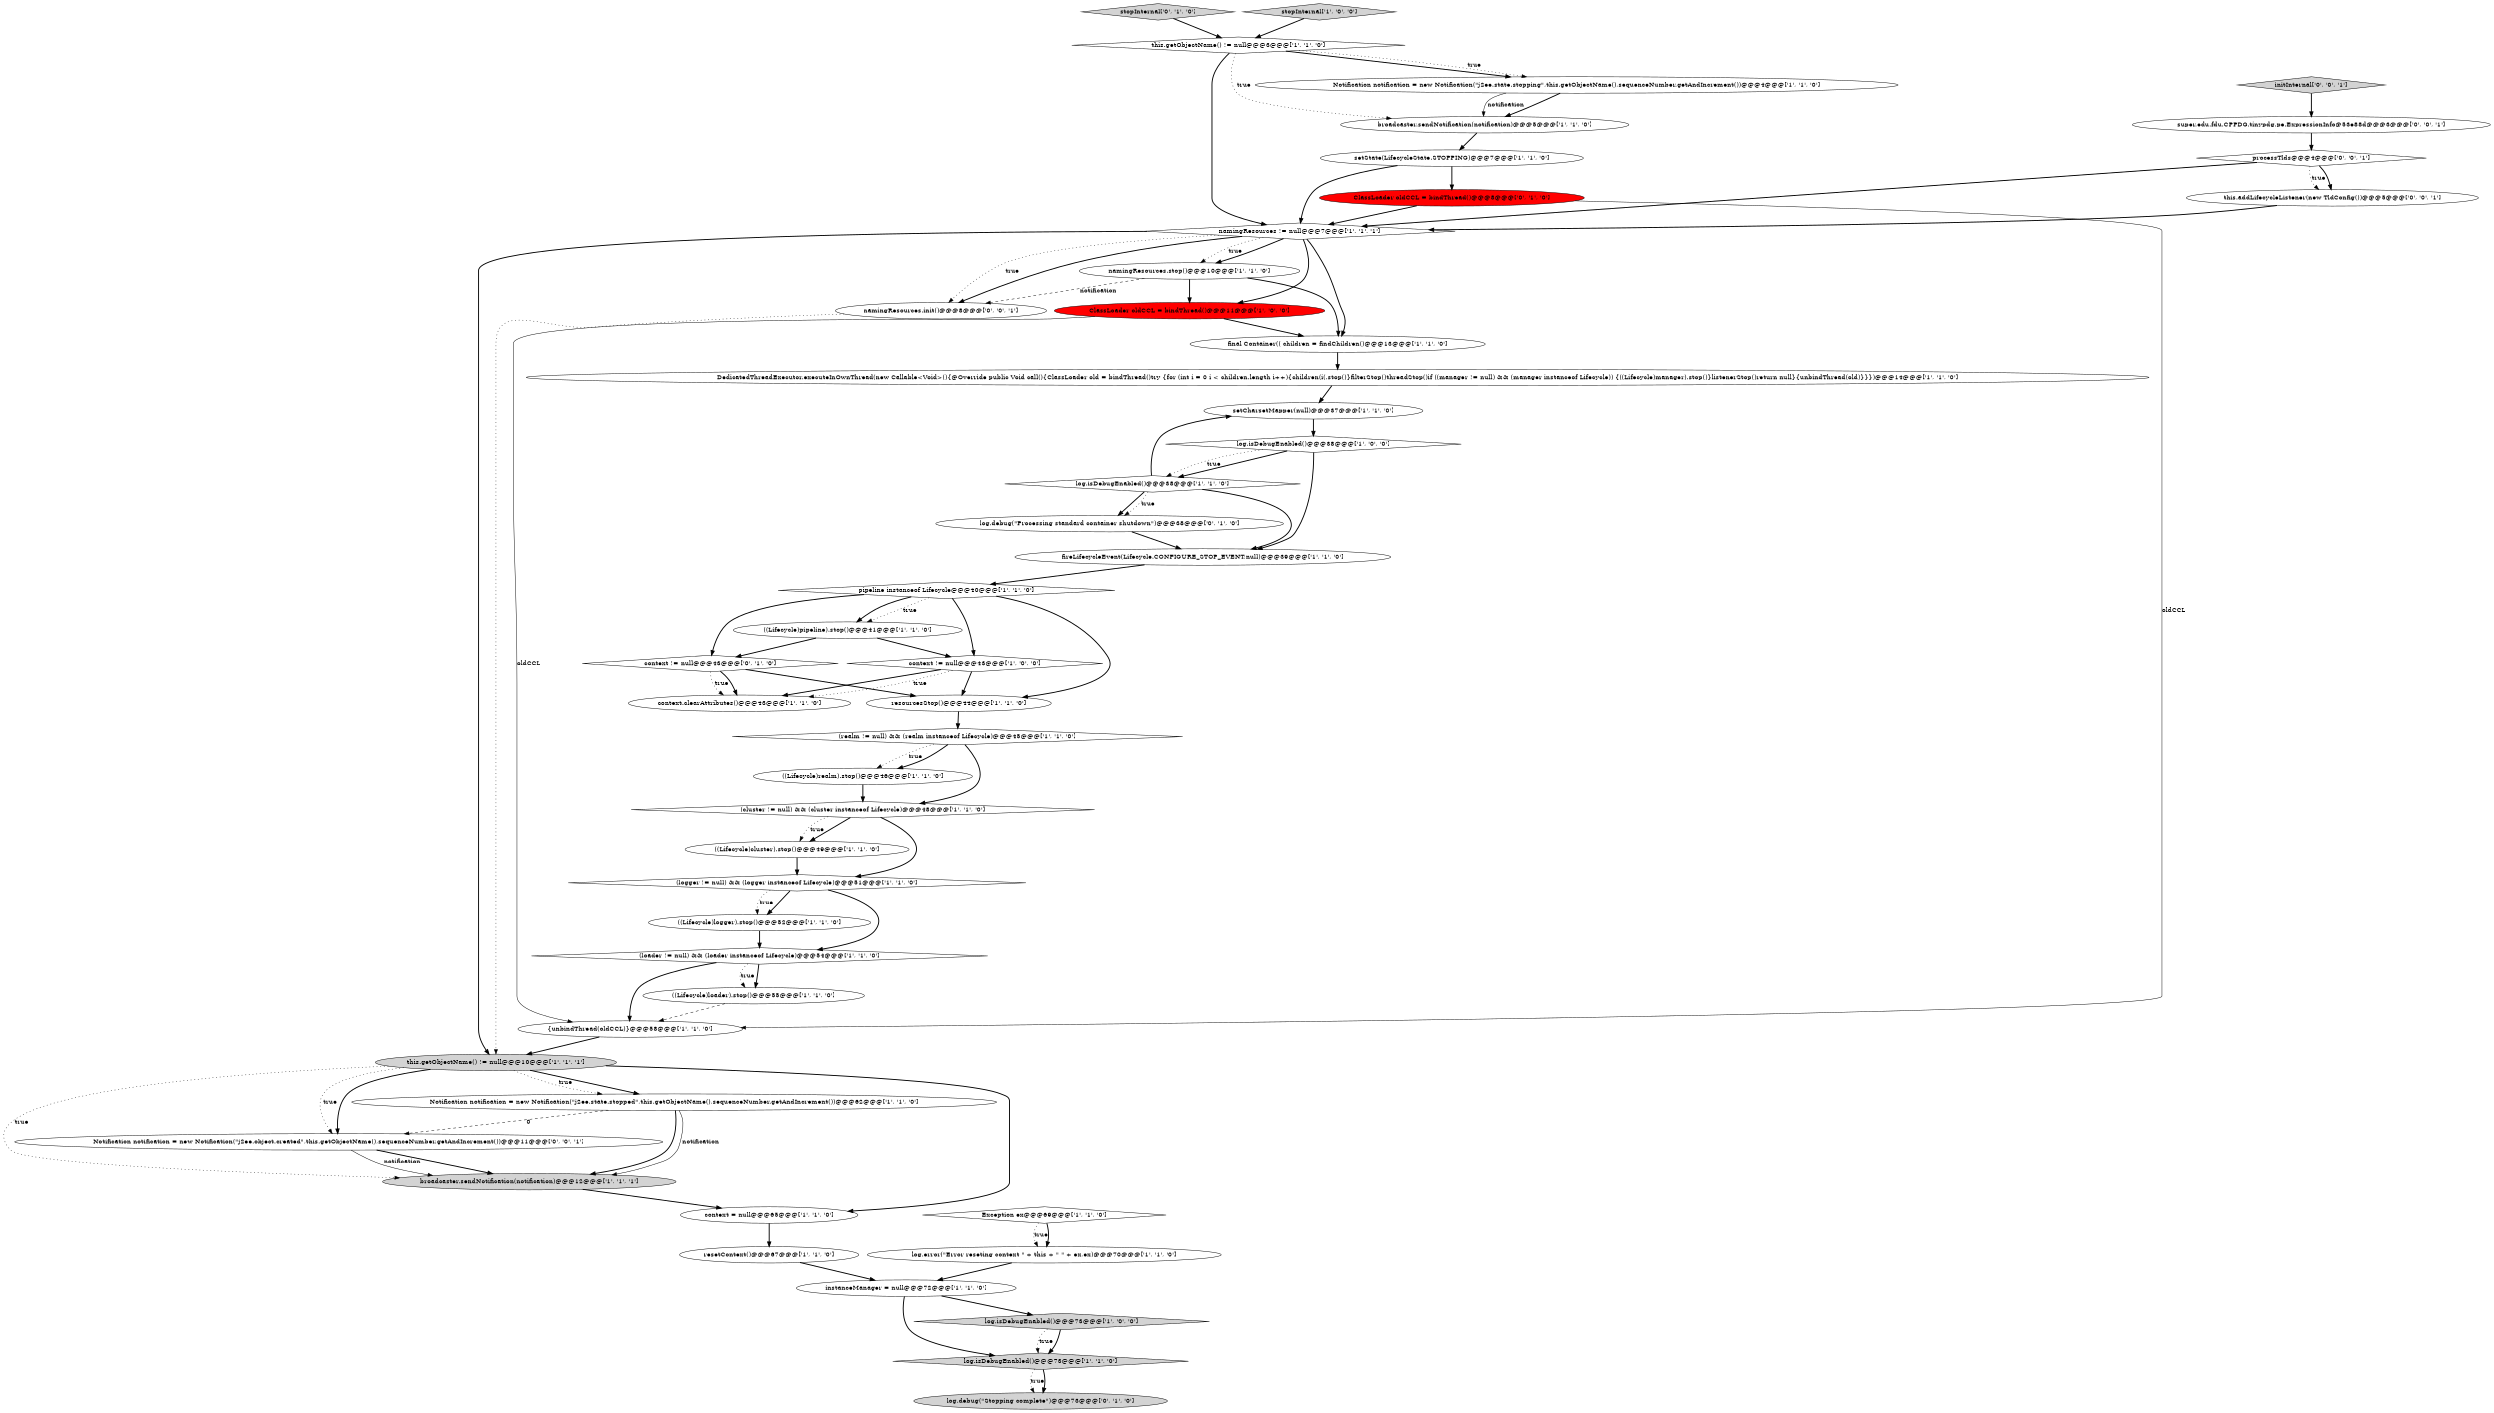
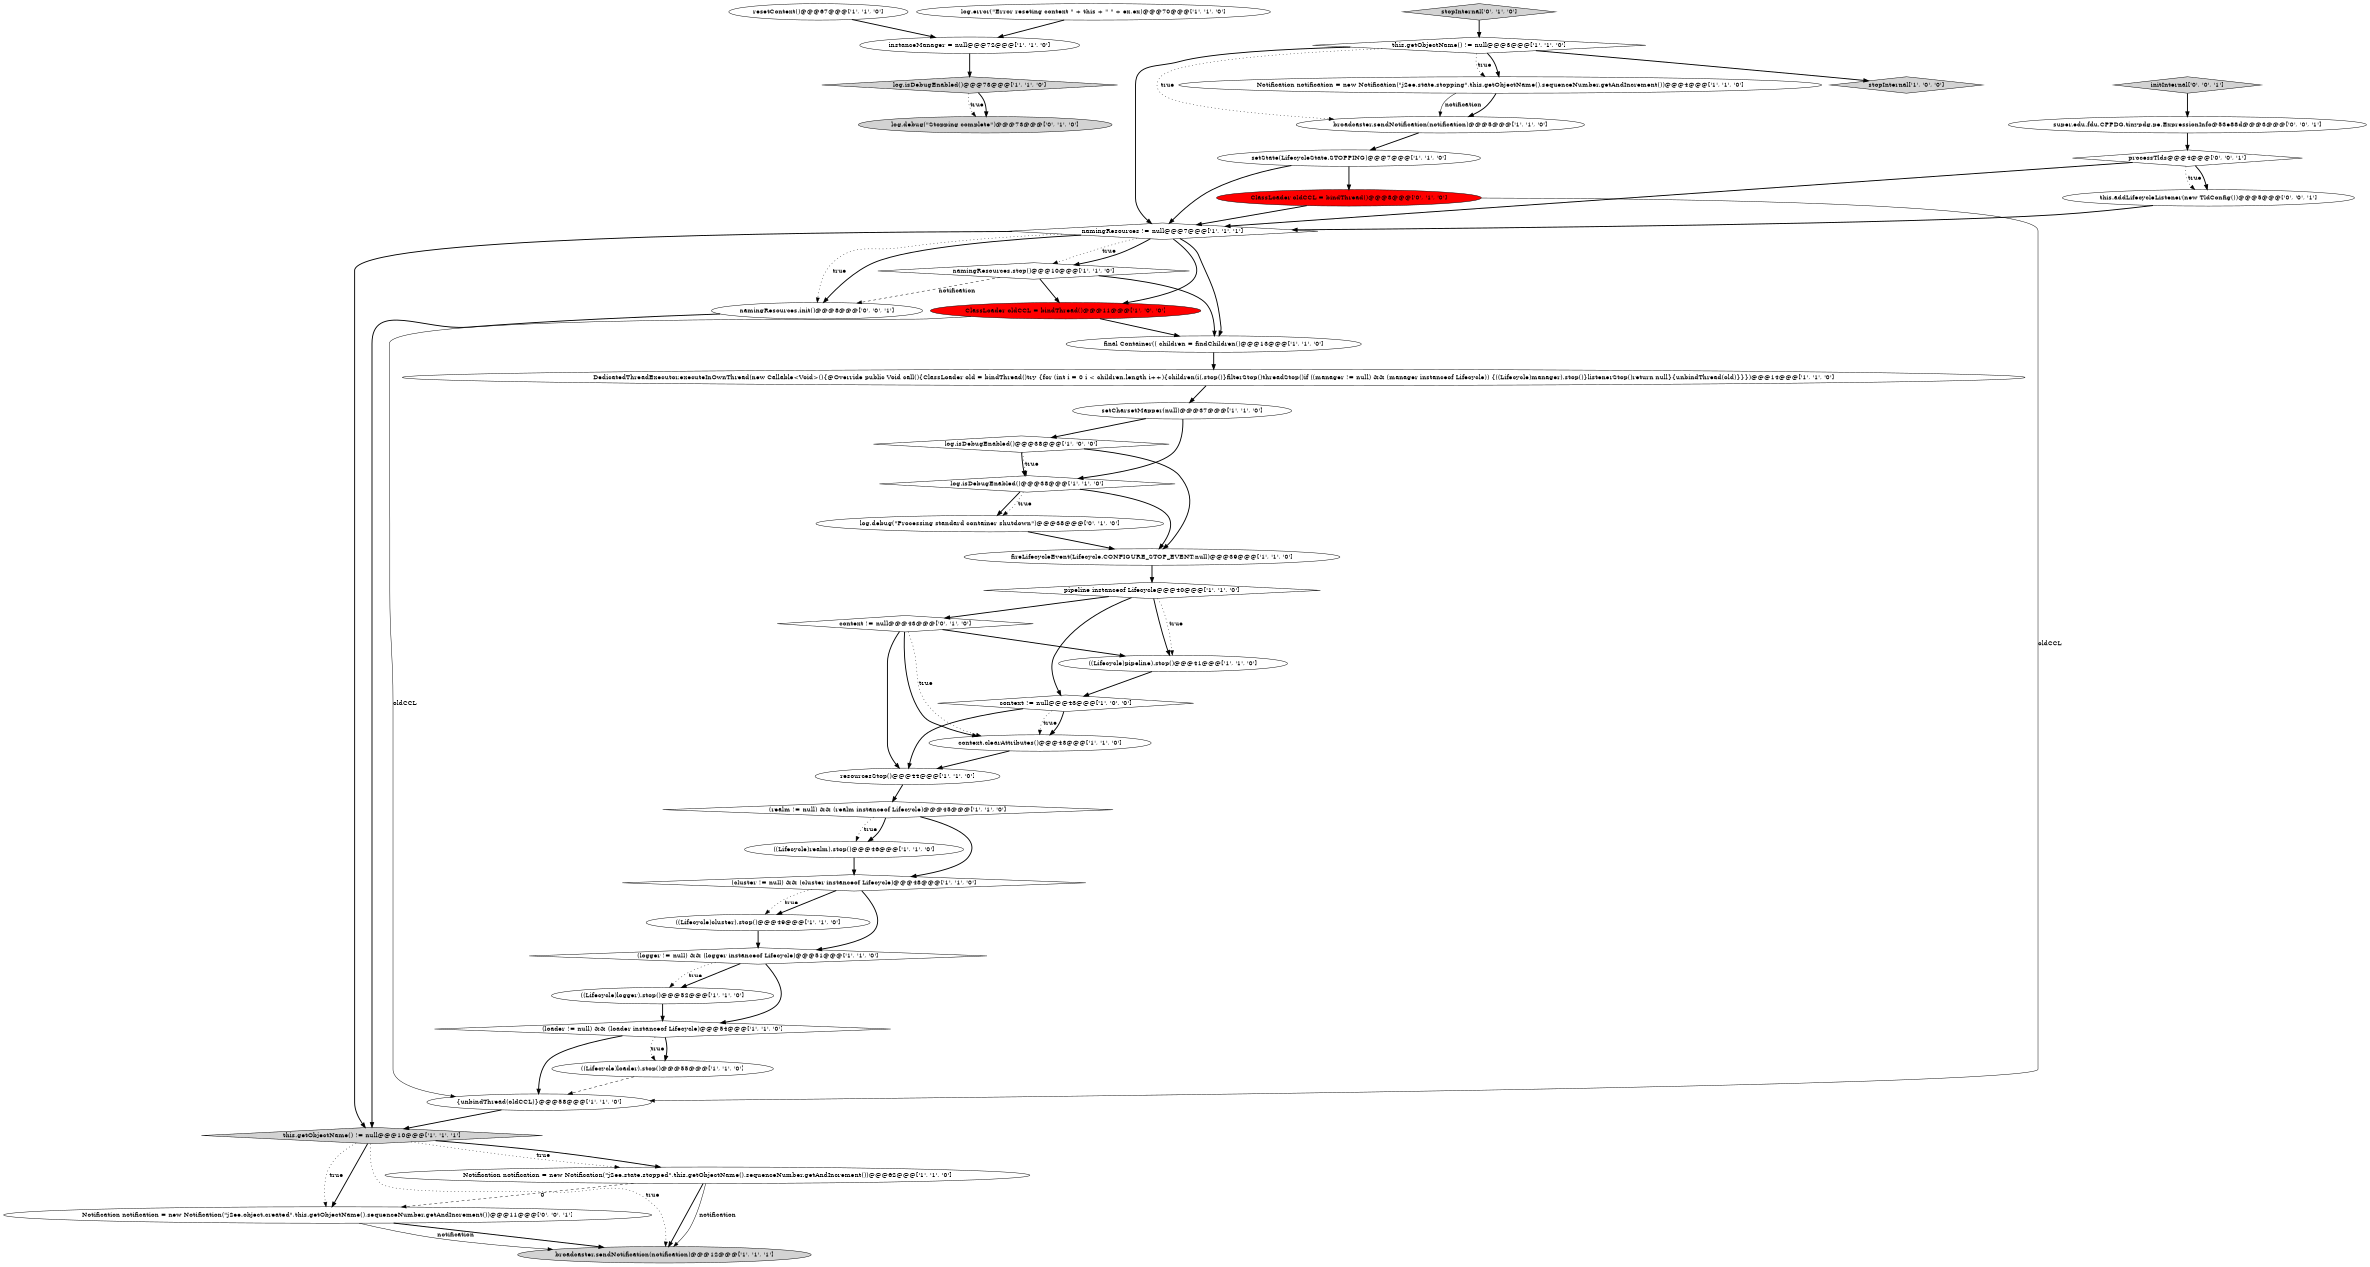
edge "stopInternal['1', '0', '0']" -> "this.getObjectName() != null@@@3@@@['1', '1', '0']": reversed
node "namingResources.stop()@@@10@@@['1', '1', '0']": shape ellipse -> diamond
edge "log.isDebugEnabled()@@@38@@@['1', '1', '0']" -> "setCharsetMapper(null)@@@37@@@['1', '1', '0']": reversed
edge "namingResources.init()@@@8@@@['0', '0', '1']" -> "this.getObjectName() != null@@@10@@@['1', '1', '1']": style dotted -> bold
edge "pipeline instanceof Lifecycle@@@40@@@['1', '1', '0']" -> "resourcesStop()@@@44@@@['1', '1', '0']": now "context.clearAttributes()@@@43@@@['1', '1', '0']" -> "resourcesStop()@@@44@@@['1', '1', '0']"
edge "((Lifecycle)pipeline).stop()@@@41@@@['1', '1', '0']" -> "context != null@@@43@@@['0', '1', '0']": reversed
node "this.getObjectName() != null@@@10@@@['1', '1', '1']": shape ellipse -> diamond
node "context = null@@@65@@@['1', '1', '0']": removed
node "Exception ex@@@69@@@['1', '1', '0']": removed
node "log.isDebugEnabled()@@@73@@@['1', '0', '0']": removed
